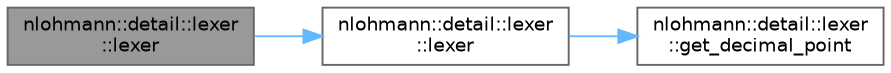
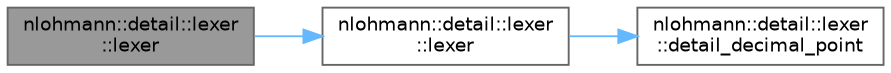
node "nlohmann::detail::lexer ::get_decimal_point": label "nlohmann::detail::lexer ::get_decimal_point" -> "nlohmann::detail::lexer ::detail_decimal_point"
